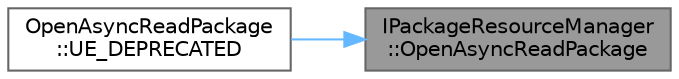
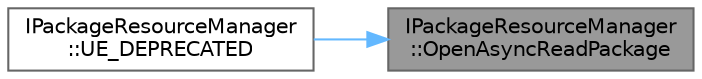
node "OpenAsyncReadPackage ::UE_DEPRECATED": label "OpenAsyncReadPackage ::UE_DEPRECATED" -> "IPackageResourceManager ::UE_DEPRECATED"
